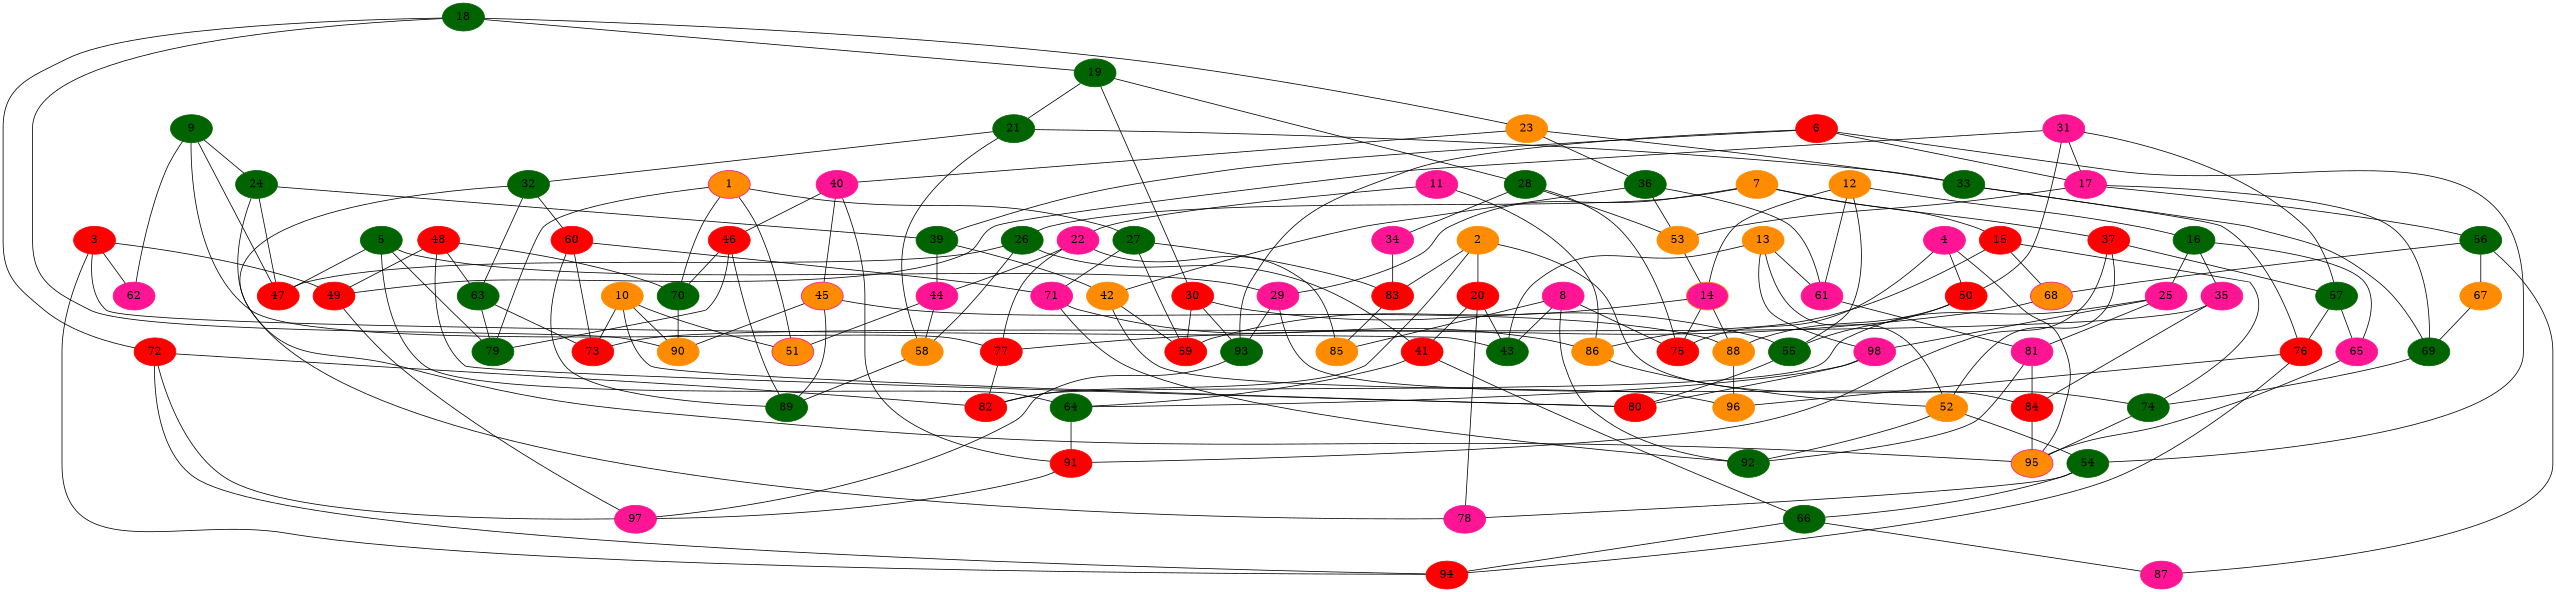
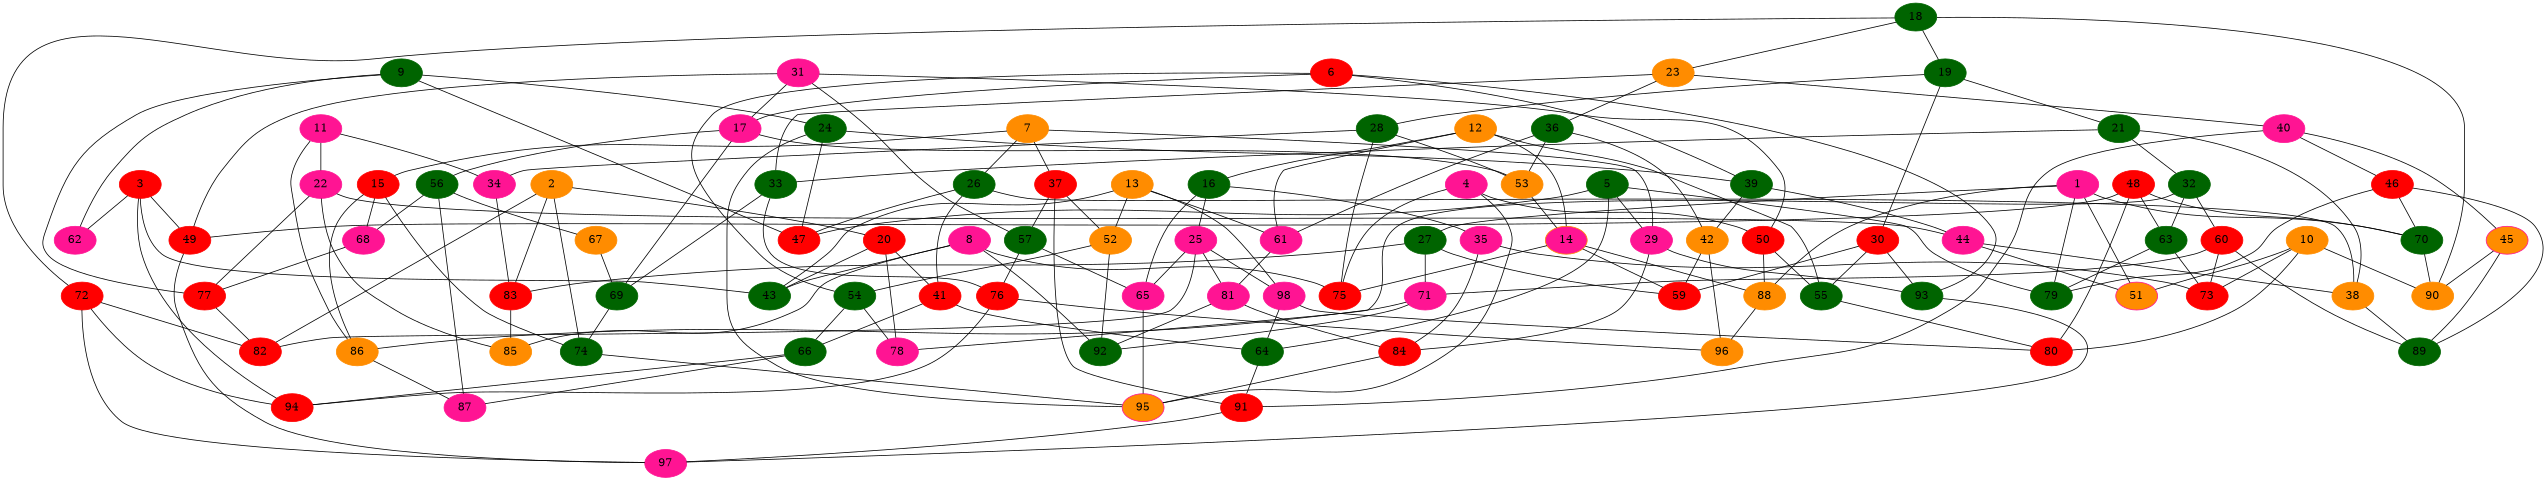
edge "11" -- "34": added
node "1": fillcolor darkorange -> deeppink
edge "25" -- "65": added
node "68": fillcolor darkorange -> deeppink
edge "45" -- "88": now "1" -- "88"
node "58": label "58" -> "38"
edge "86" -- "52": now "86" -- "87"
